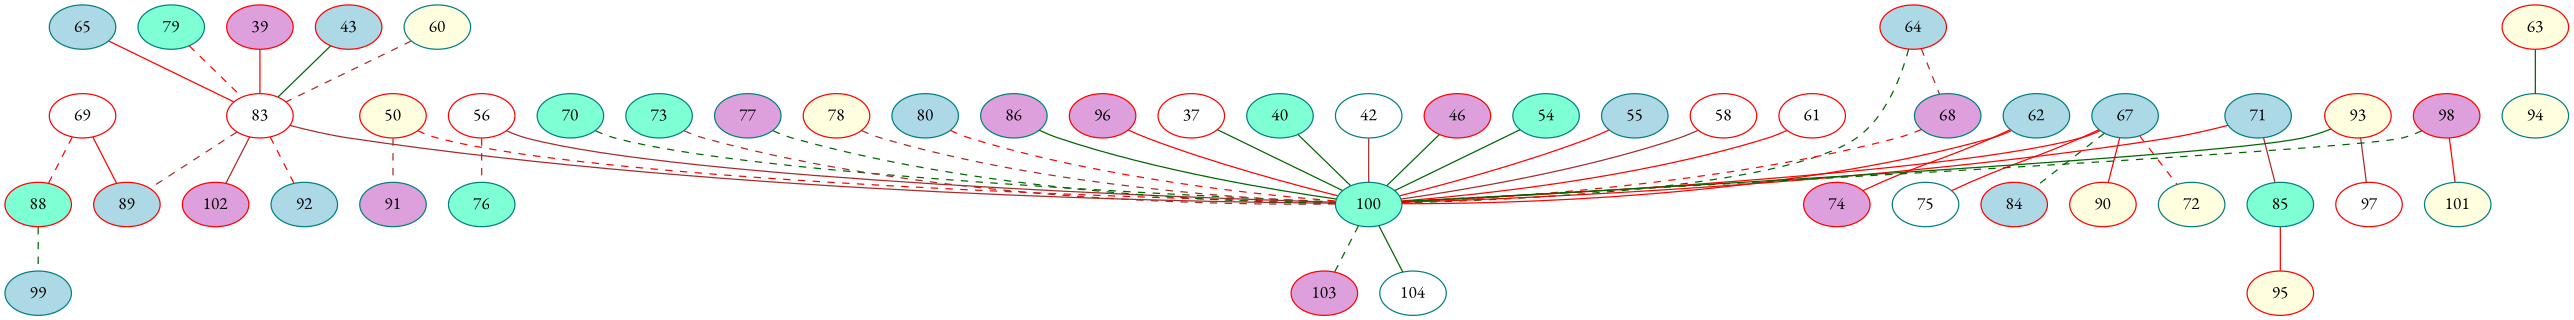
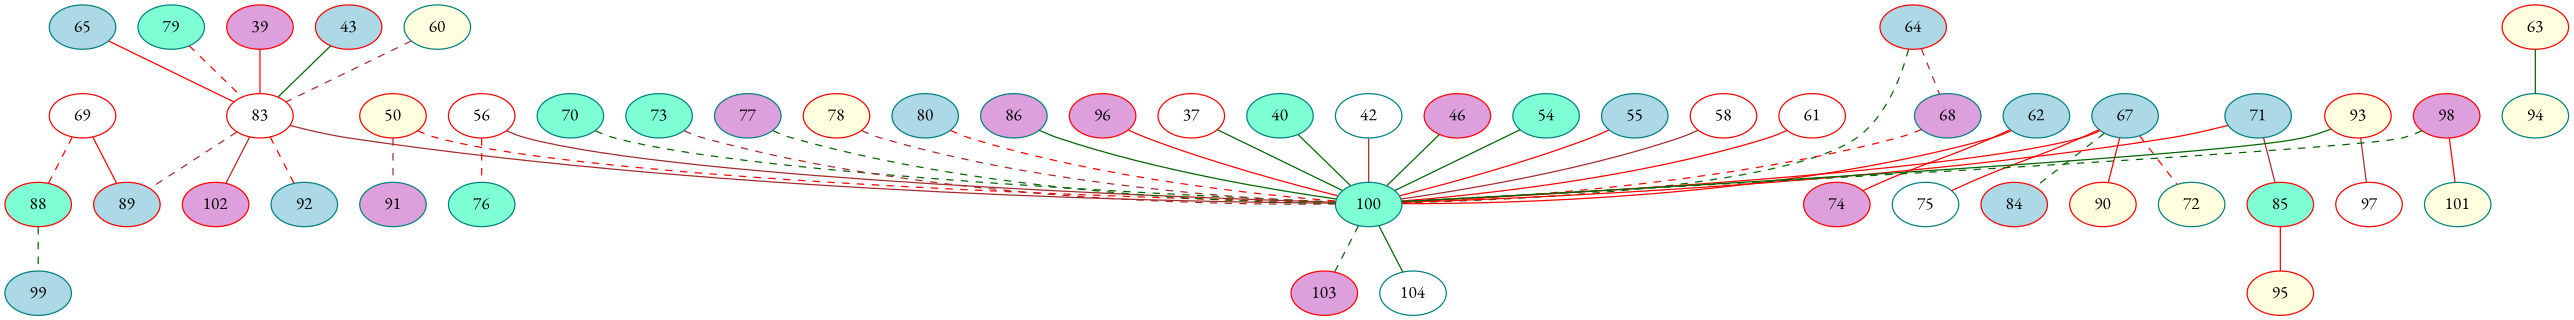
node "85": color teal -> red
